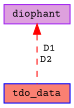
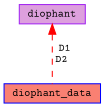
node "tdo_data": label "tdo_data" -> "diophant_data"
